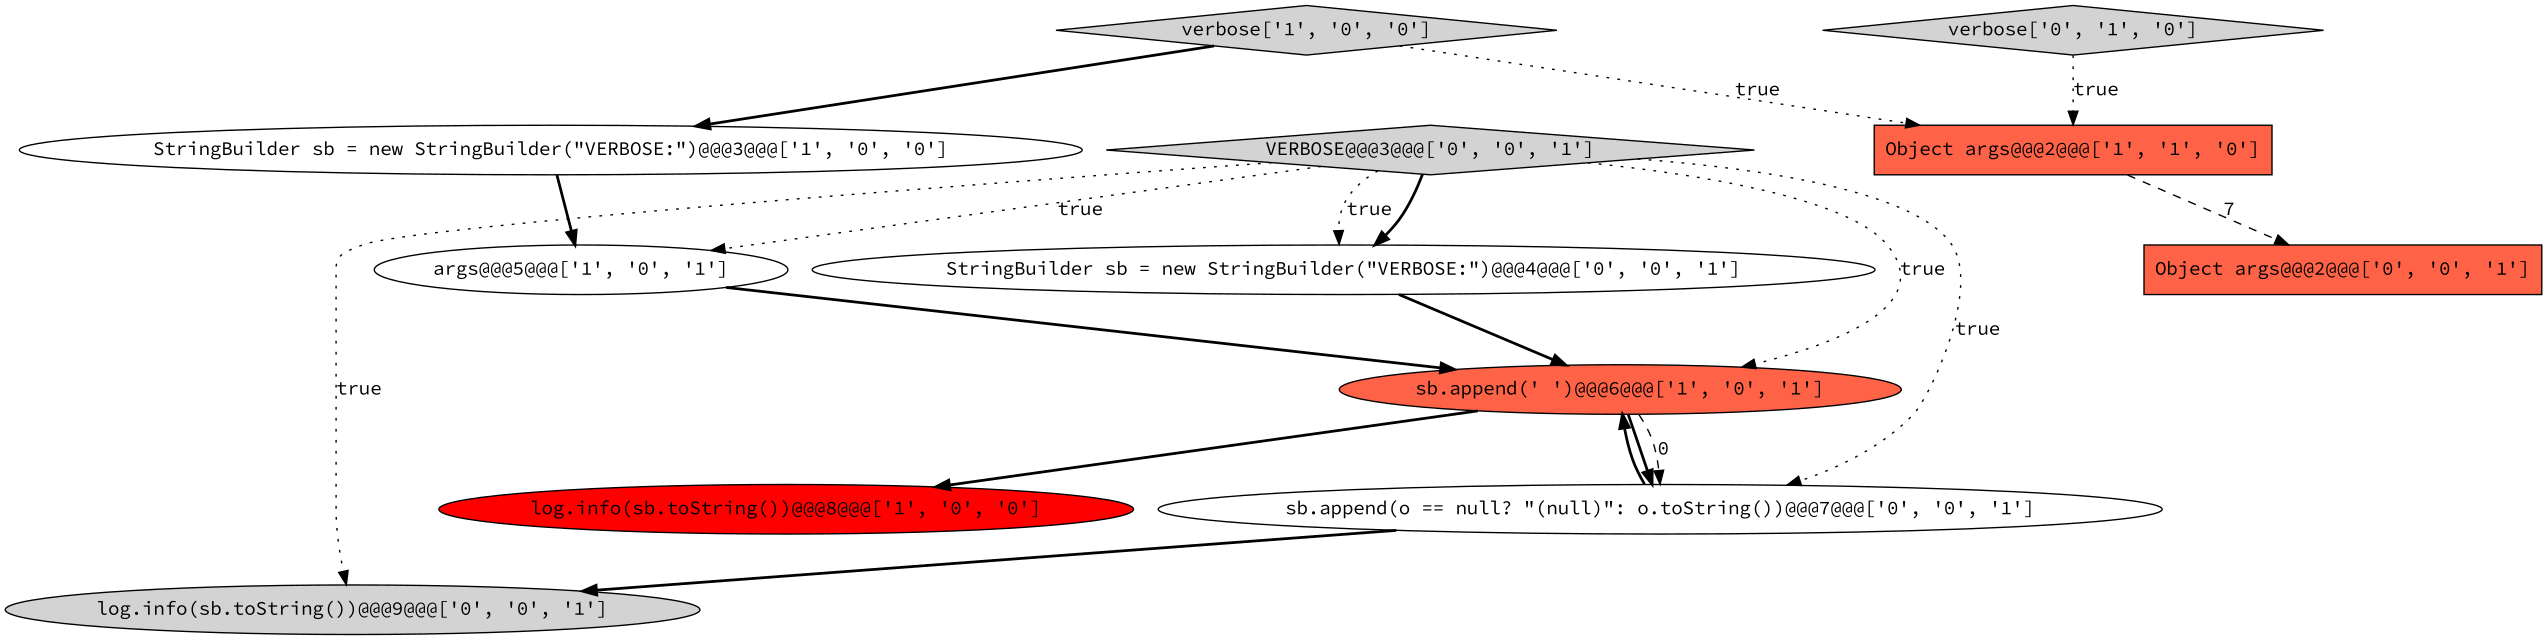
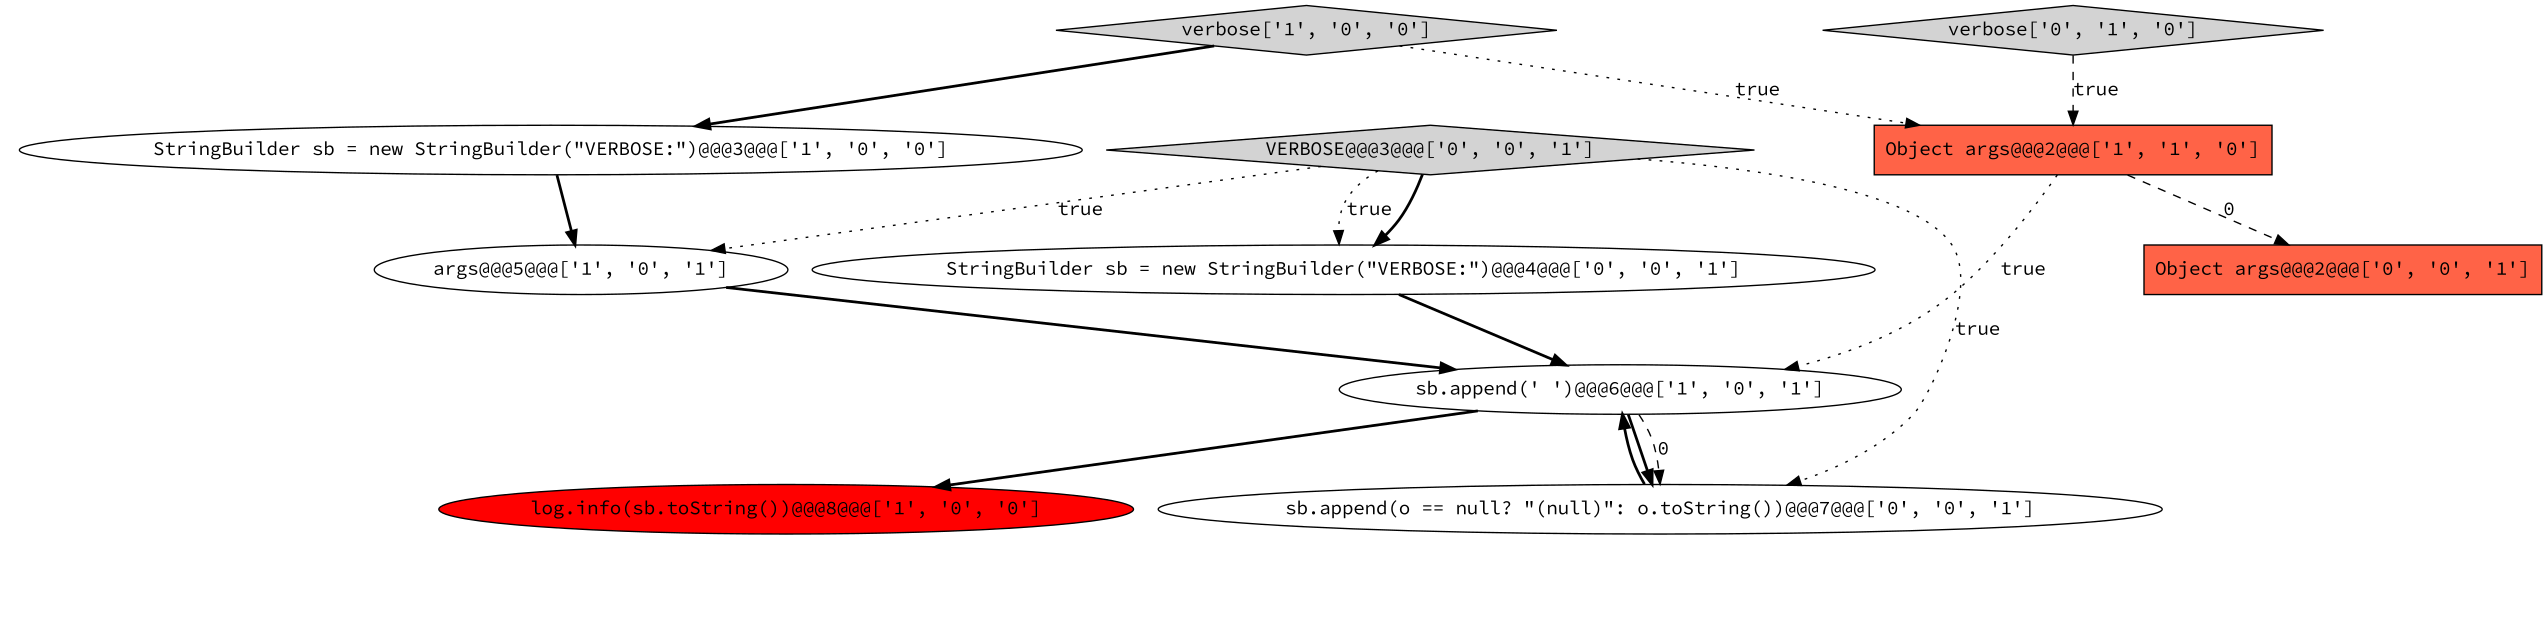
edge "verbose['0', '1', '0']" -> "Object args@@@2@@@['1', '1', '0']": style dotted -> dashed
edge "Object args@@@2@@@['1', '1', '0']" -> "Object args@@@2@@@['0', '0', '1']": label "7" -> "0"
edge "VERBOSE@@@3@@@['0', '0', '1']" -> "sb.append(' ')@@@6@@@['1', '0', '1']": now "Object args@@@2@@@['1', '1', '0']" -> "sb.append(' ')@@@6@@@['1', '0', '1']"
node "sb.append(' ')@@@6@@@['1', '0', '1']": fillcolor tomato -> white
node "log.info(sb.toString())@@@9@@@['0', '0', '1']": removed
